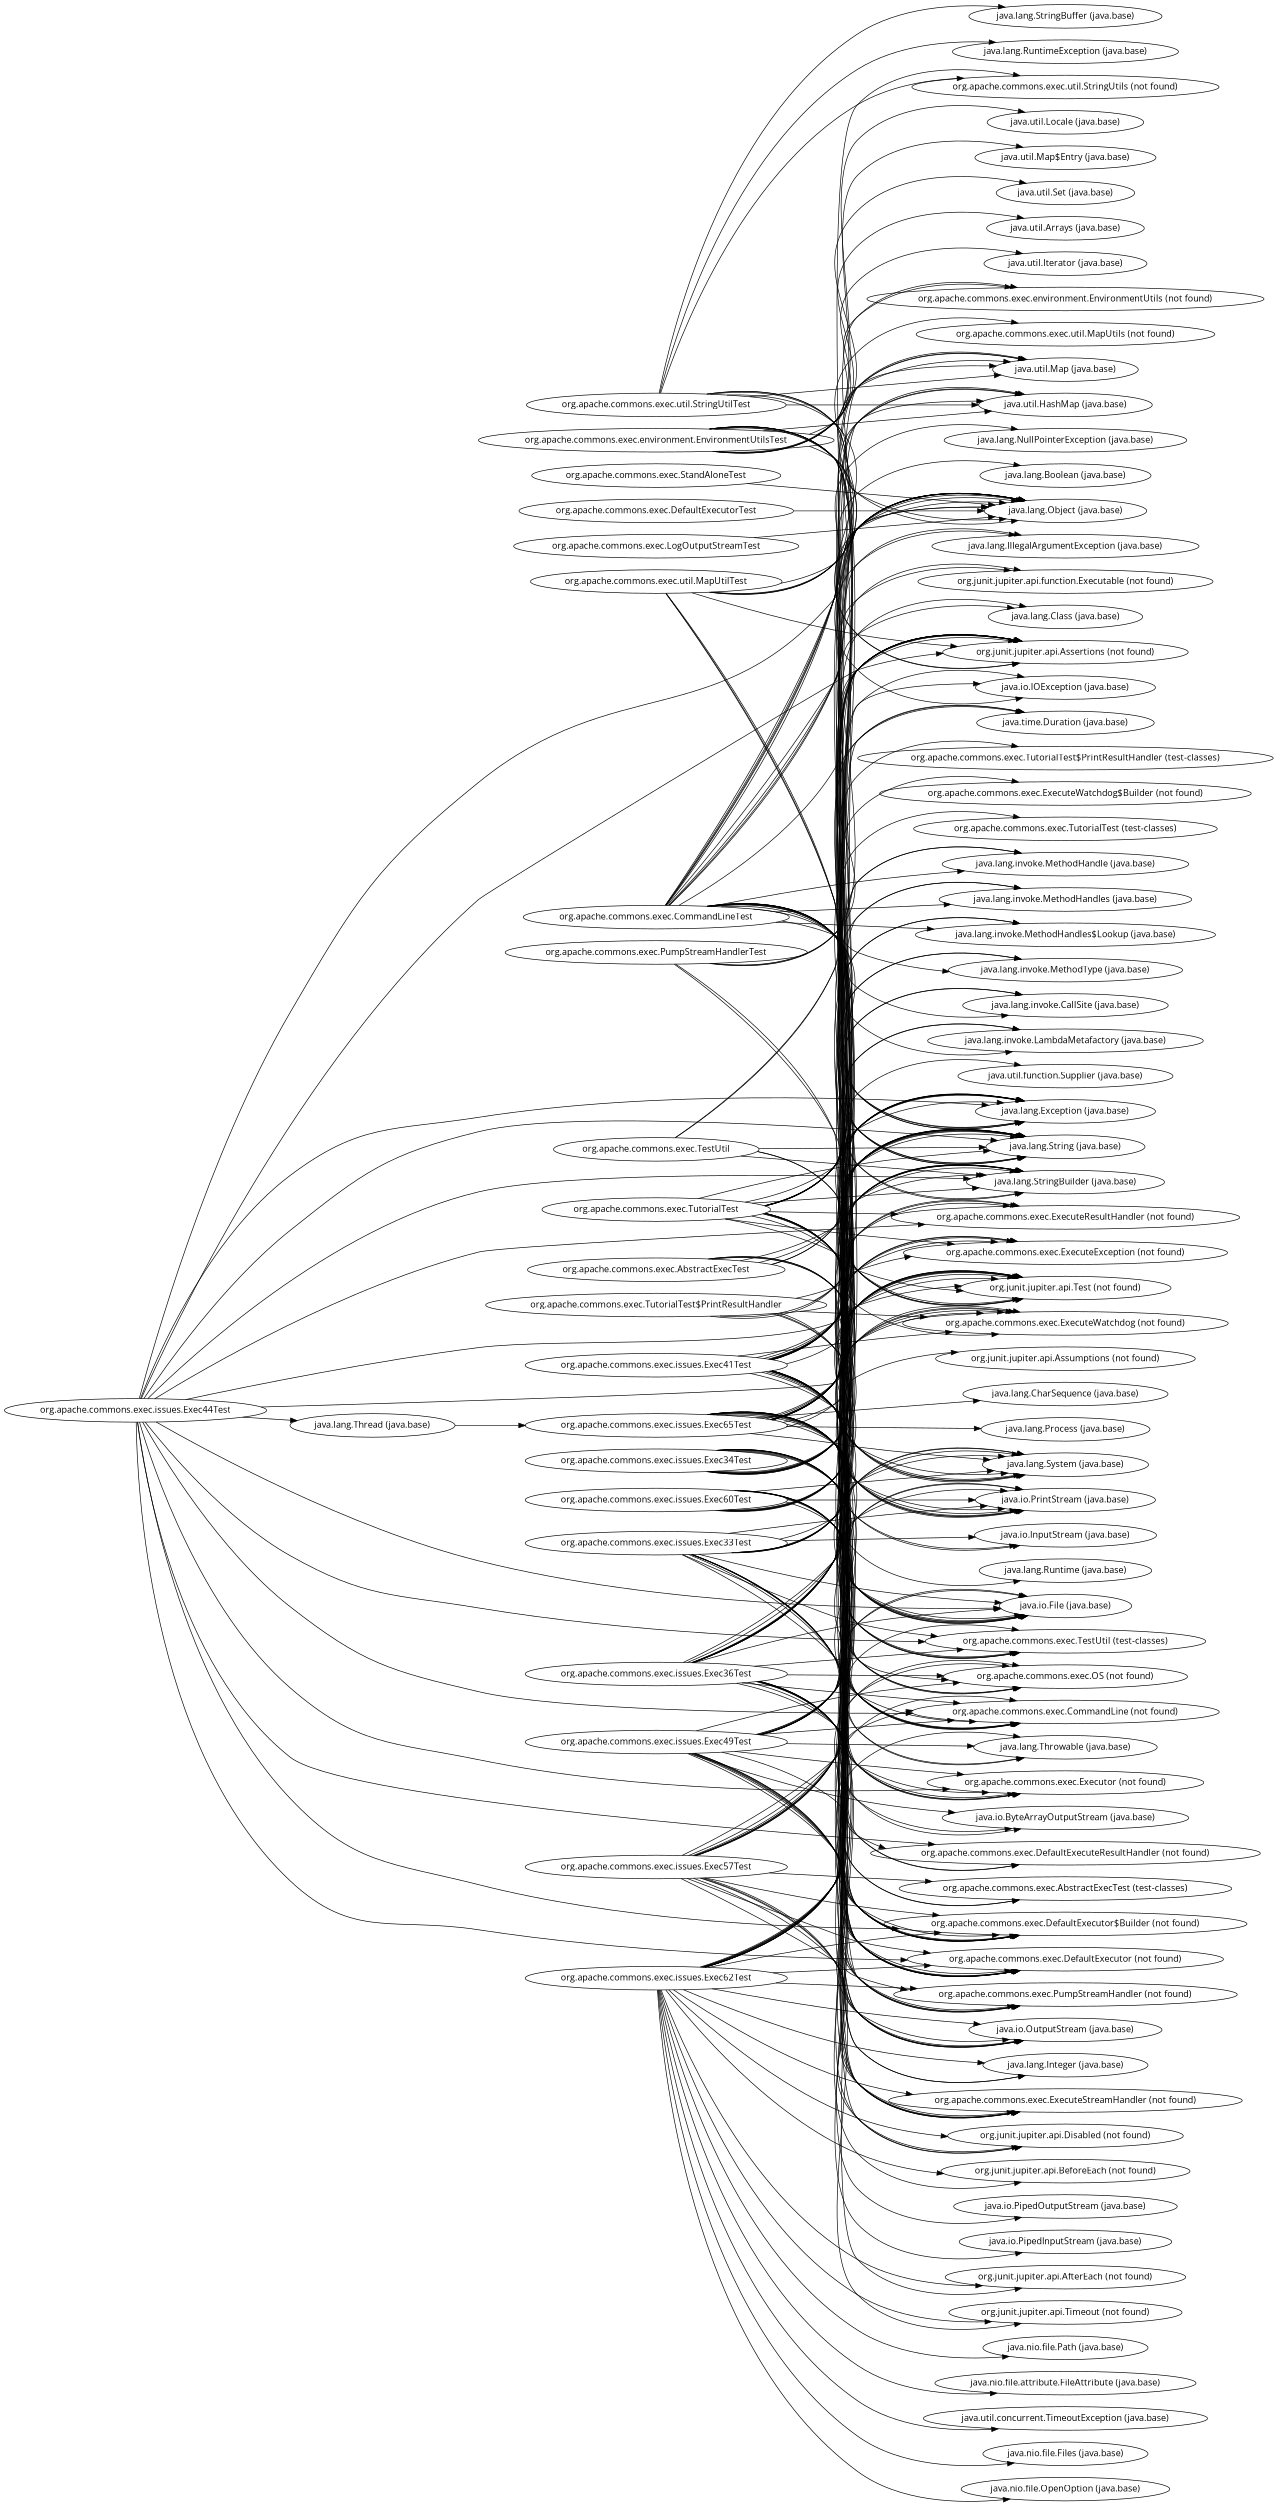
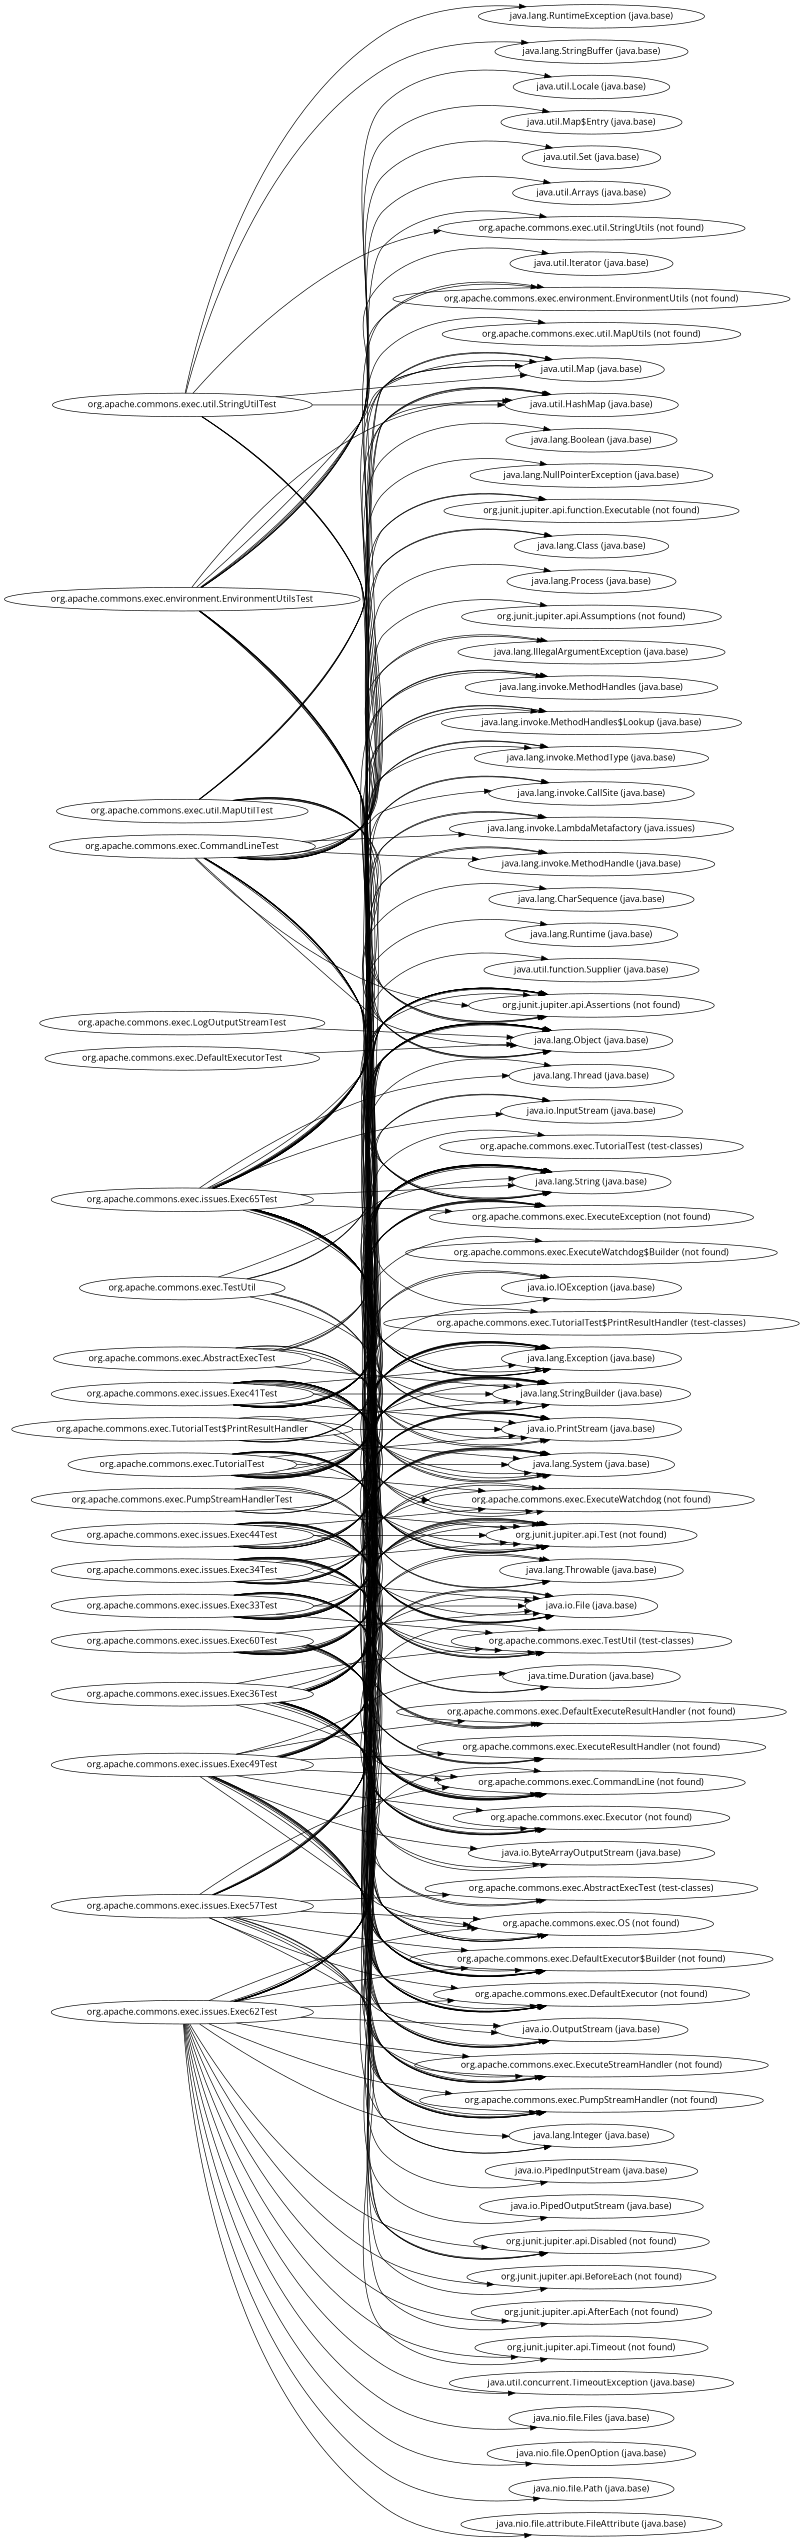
node "org.apache.commons.exec.StandAloneTest": removed
node "java.lang.invoke.LambdaMetafactory (java.base)": label "java.lang.invoke.LambdaMetafactory (java.base)" -> "java.lang.invoke.LambdaMetafactory (java.issues)"
edge "org.apache.commons.exec.issues.Exec41Test" -> "org.apache.commons.exec.ExecuteResultHandler (not found)": now "org.apache.commons.exec.issues.Exec41Test" -> "java.lang.StringBuilder (java.base)"
edge "java.lang.Thread (java.base)" -> "org.apache.commons.exec.issues.Exec65Test": reversed
